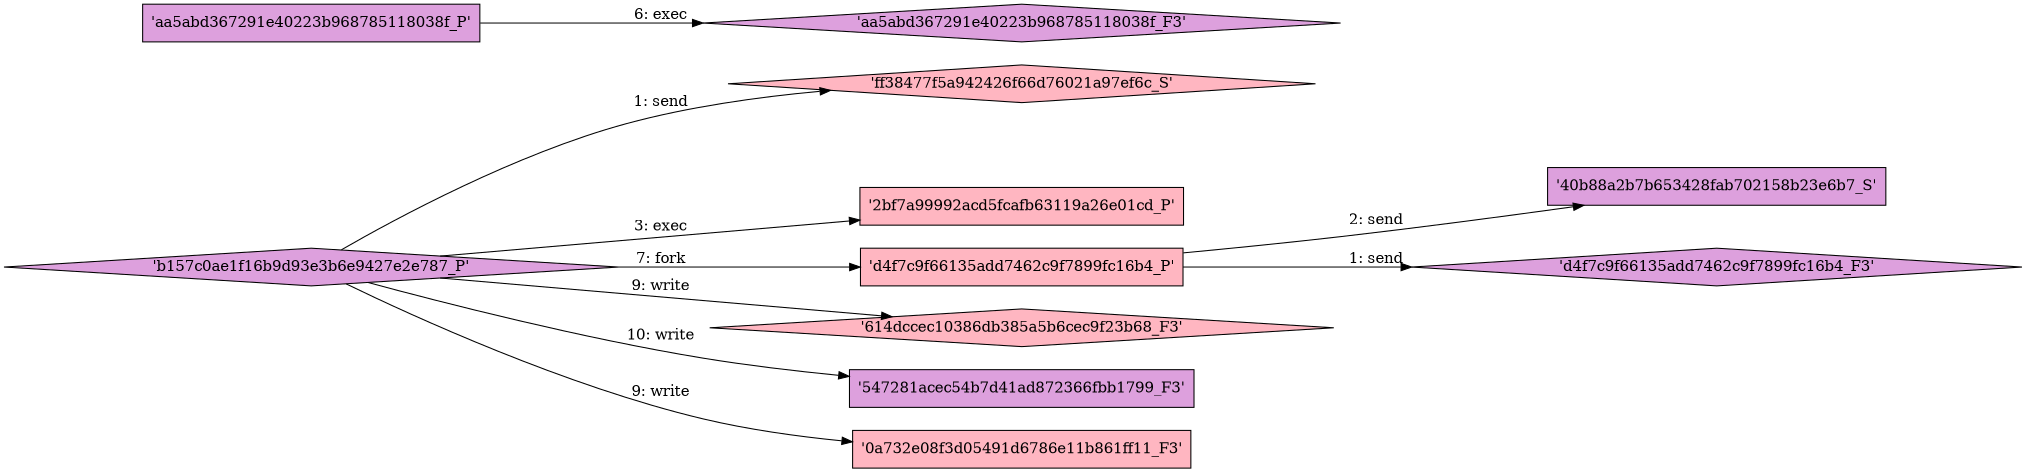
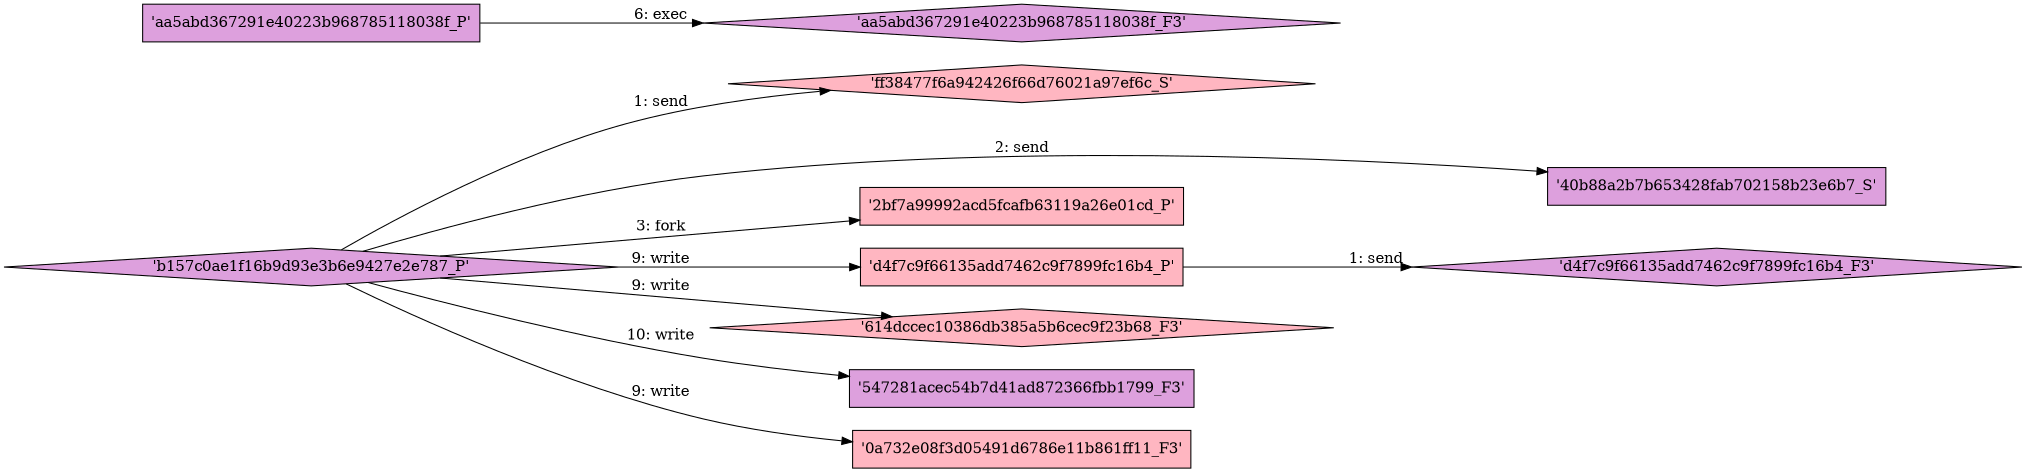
node "'ff38477f5a942426f66d76021a97ef6c_S'": label "'ff38477f5a942426f66d76021a97ef6c_S'" -> "'ff38477f6a942426f66d76021a97ef6c_S'"
edge "'b157c0ae1f16b9d93e3b6e9427e2e787_P'" -> "'2bf7a99992acd5fcafb63119a26e01cd_P'": label "3: exec" -> "3: fork"
edge "'d4f7c9f66135add7462c9f7899fc16b4_P'" -> "'40b88a2b7b653428fab702158b23e6b7_S'": now "'b157c0ae1f16b9d93e3b6e9427e2e787_P'" -> "'40b88a2b7b653428fab702158b23e6b7_S'"
edge "'b157c0ae1f16b9d93e3b6e9427e2e787_P'" -> "'d4f7c9f66135add7462c9f7899fc16b4_P'": label "7: fork" -> "9: write"
